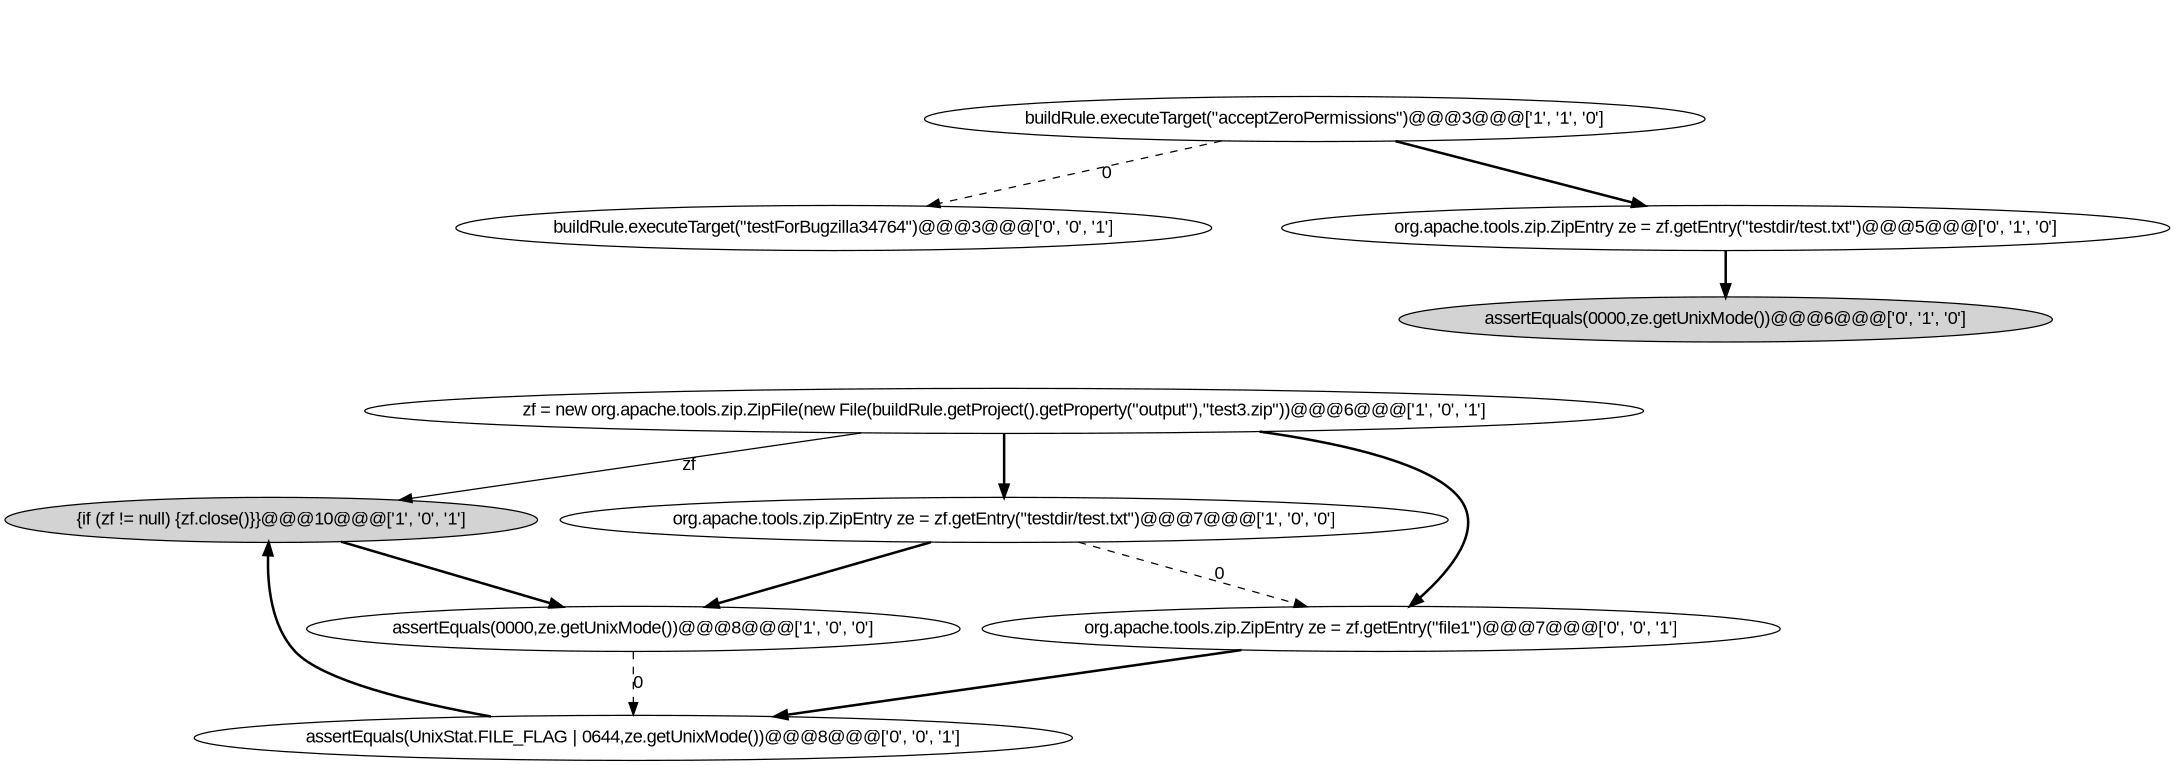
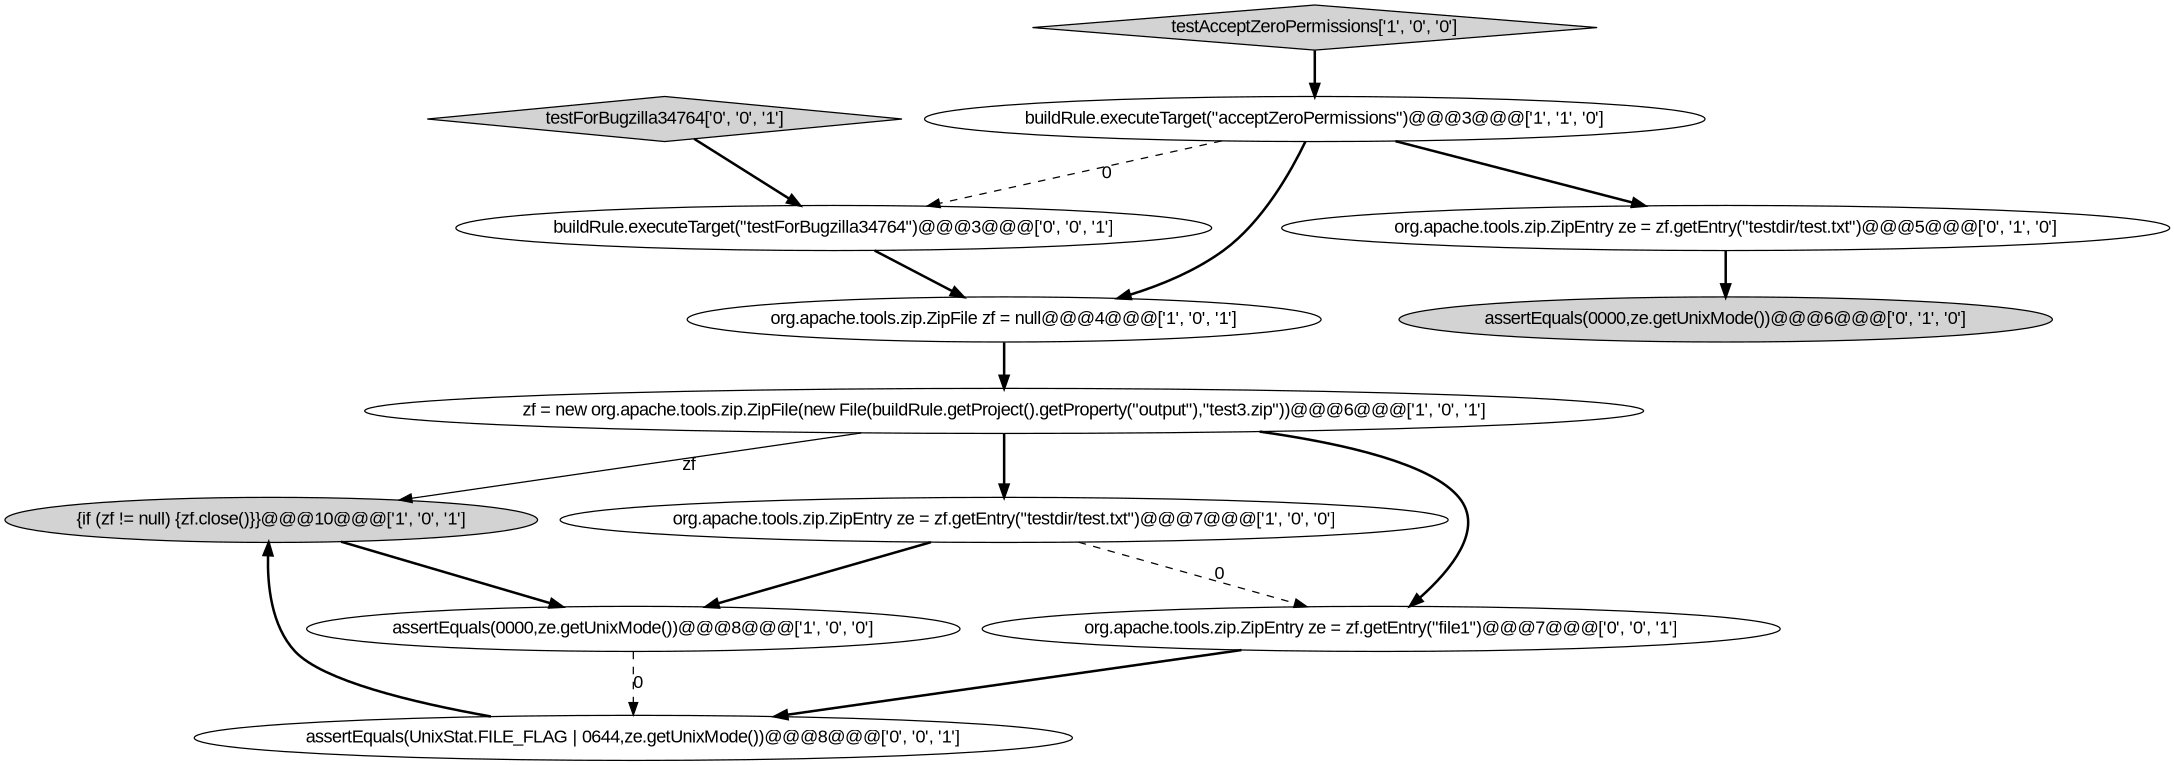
node "testAcceptZeroPermissions['1', '0', '0']": added
node "testForBugzilla34764['0', '0', '1']": added
node "org.apache.tools.zip.ZipFile zf = null@@@4@@@['1', '0', '1']": added
